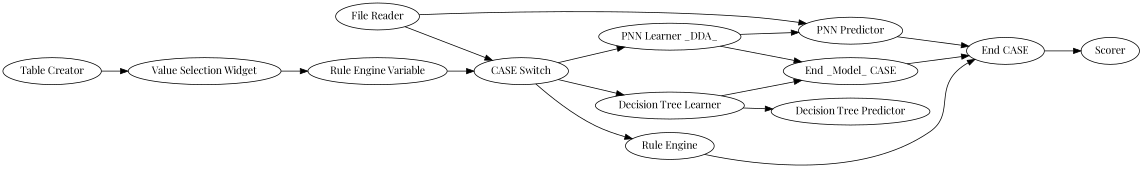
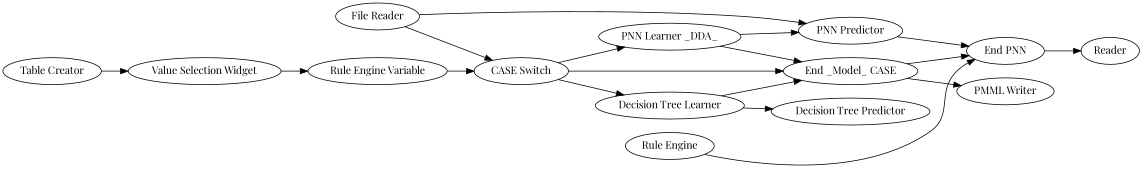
node "End CASE": label "End CASE" -> "End PNN"
node "Scorer": label "Scorer" -> "Reader"
node "PMML Writer": added
edge "CASE Switch" -> "Rule Engine": now "CASE Switch" -> "End _Model_ CASE"
